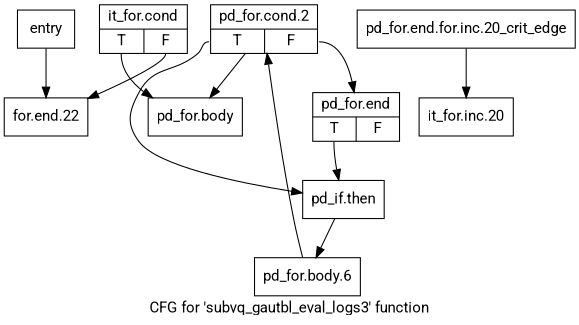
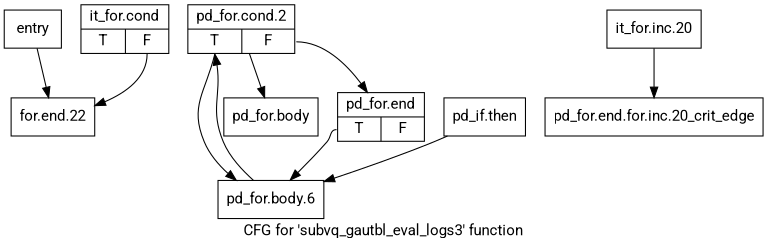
edge "pd_for.end.for.inc.20_crit_edge" -> "it_for.inc.20": reversed
edge "it_for.cond" -> "pd_for.body": removed
edge "pd_for.cond.2" -> "pd_if.then": now "pd_for.cond.2" -> "pd_for.body.6"
edge "pd_for.end" -> "pd_if.then": now "pd_for.end" -> "pd_for.body.6"
